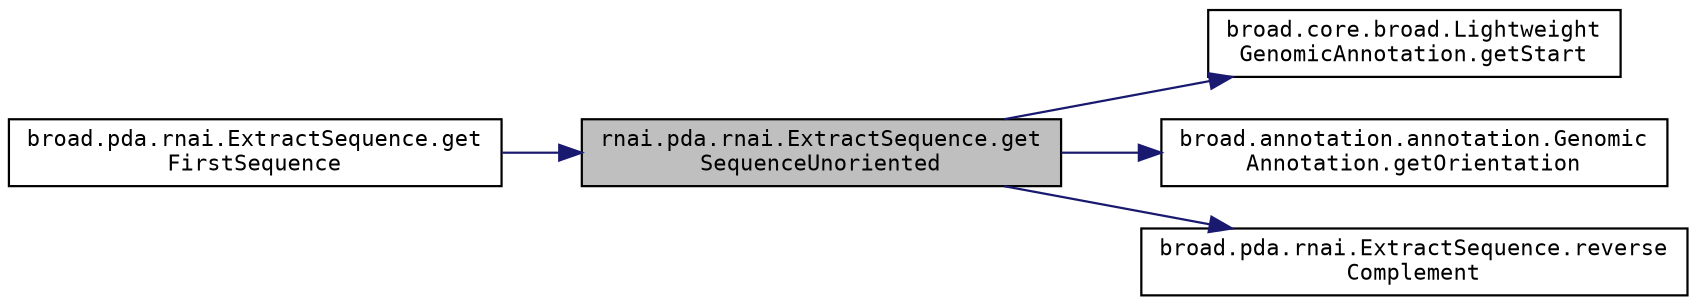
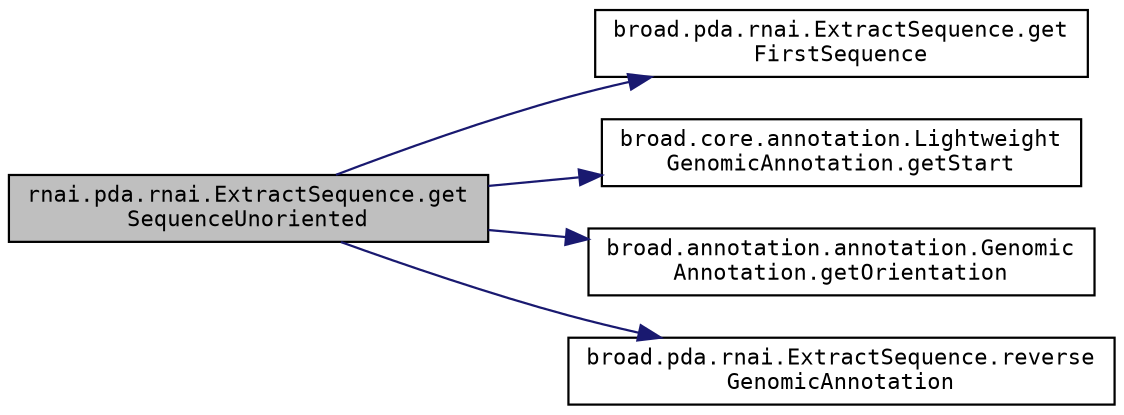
node "broad.core.broad.Lightweight GenomicAnnotation.getStart": label "broad.core.broad.Lightweight GenomicAnnotation.getStart" -> "broad.core.annotation.Lightweight GenomicAnnotation.getStart"
edge "broad.pda.rnai.ExtractSequence.get FirstSequence" -> "rnai.pda.rnai.ExtractSequence.get SequenceUnoriented": reversed
node "broad.pda.rnai.ExtractSequence.reverse Complement": label "broad.pda.rnai.ExtractSequence.reverse Complement" -> "broad.pda.rnai.ExtractSequence.reverse GenomicAnnotation"
